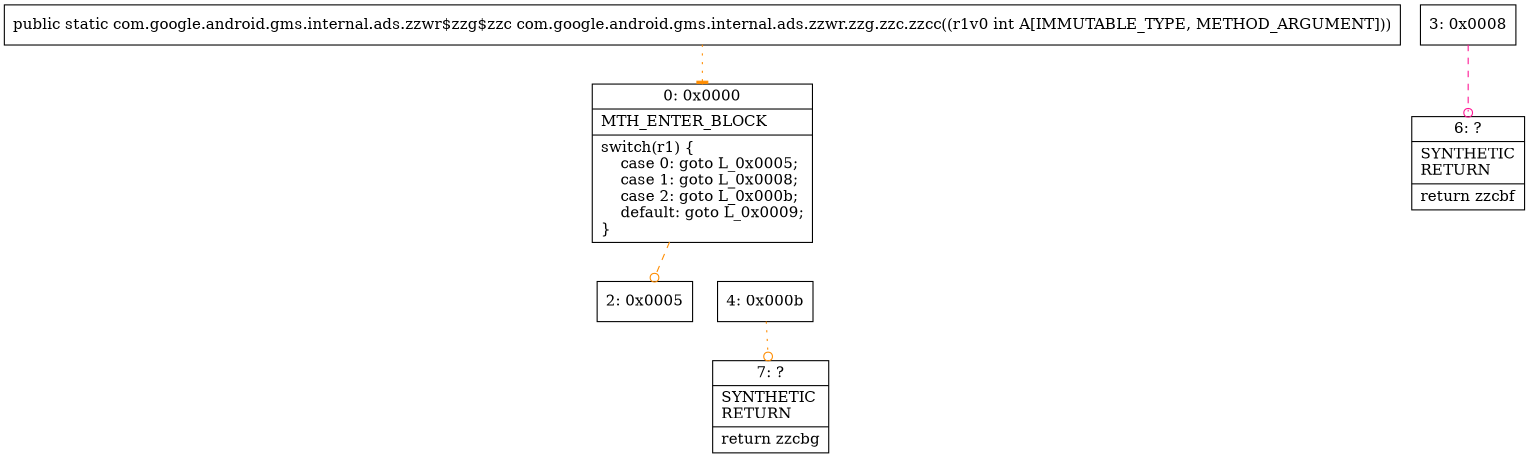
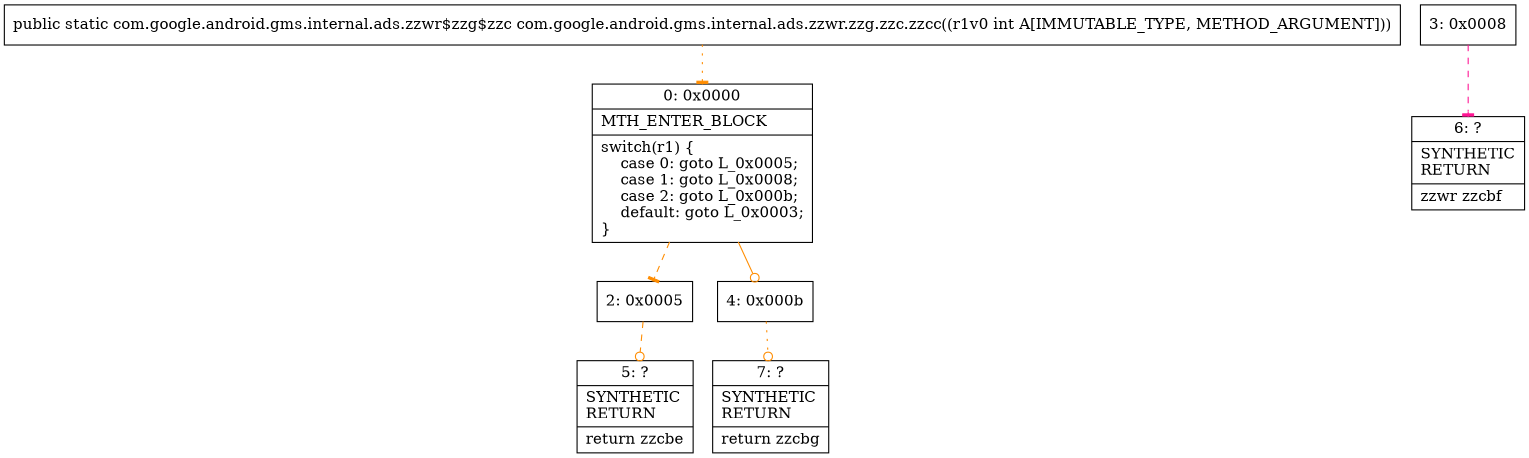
edge "3: 0x0008" -> "6: ?": arrowhead odot -> tee
node "6: ?": text "return zzcbf" -> "zzwr zzcbf"
node "0: 0x0000": text "default: goto L_0x0009;" -> "default: goto L_0x0003;"
edge "0: 0x0000" -> "4: 0x000b": added
edge "0: 0x0000" -> "2: 0x0005": arrowhead odot -> tee
node "5: ?": added
